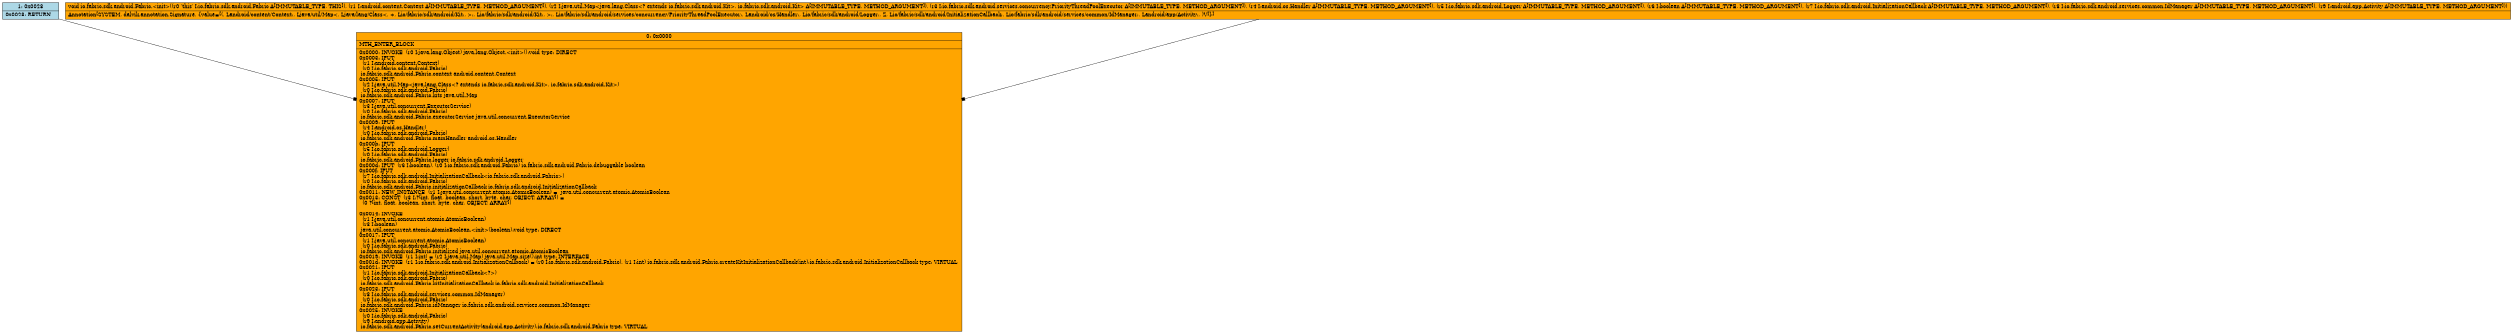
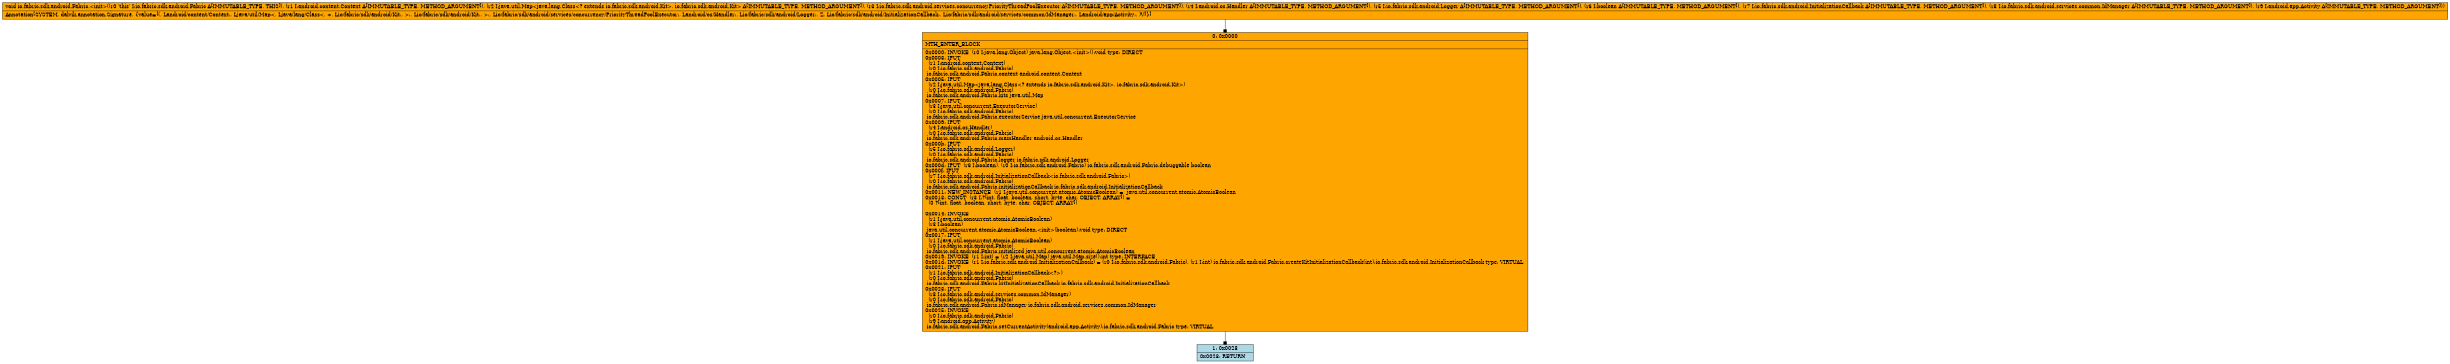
edge "1: 0x0028" -> "0: 0x0000": reversed
